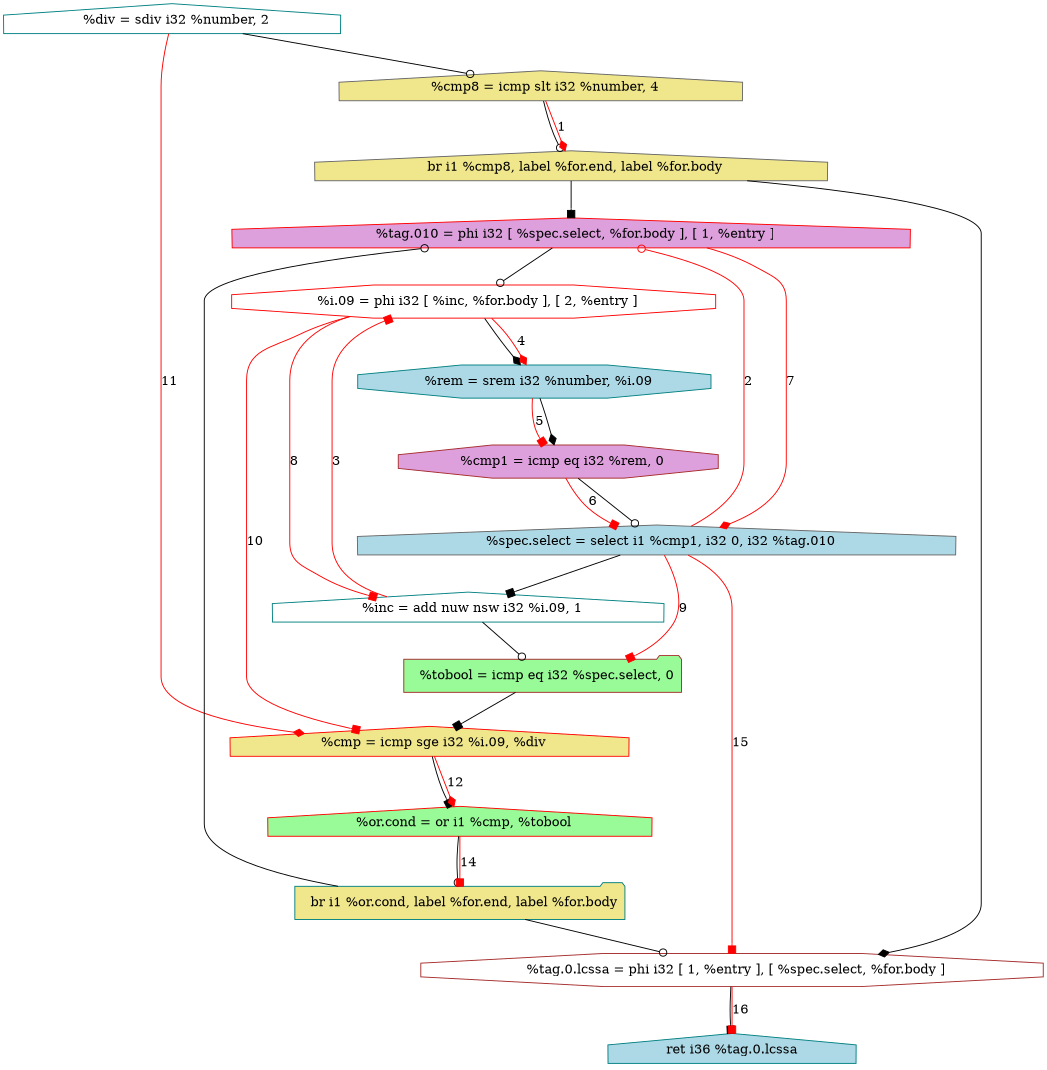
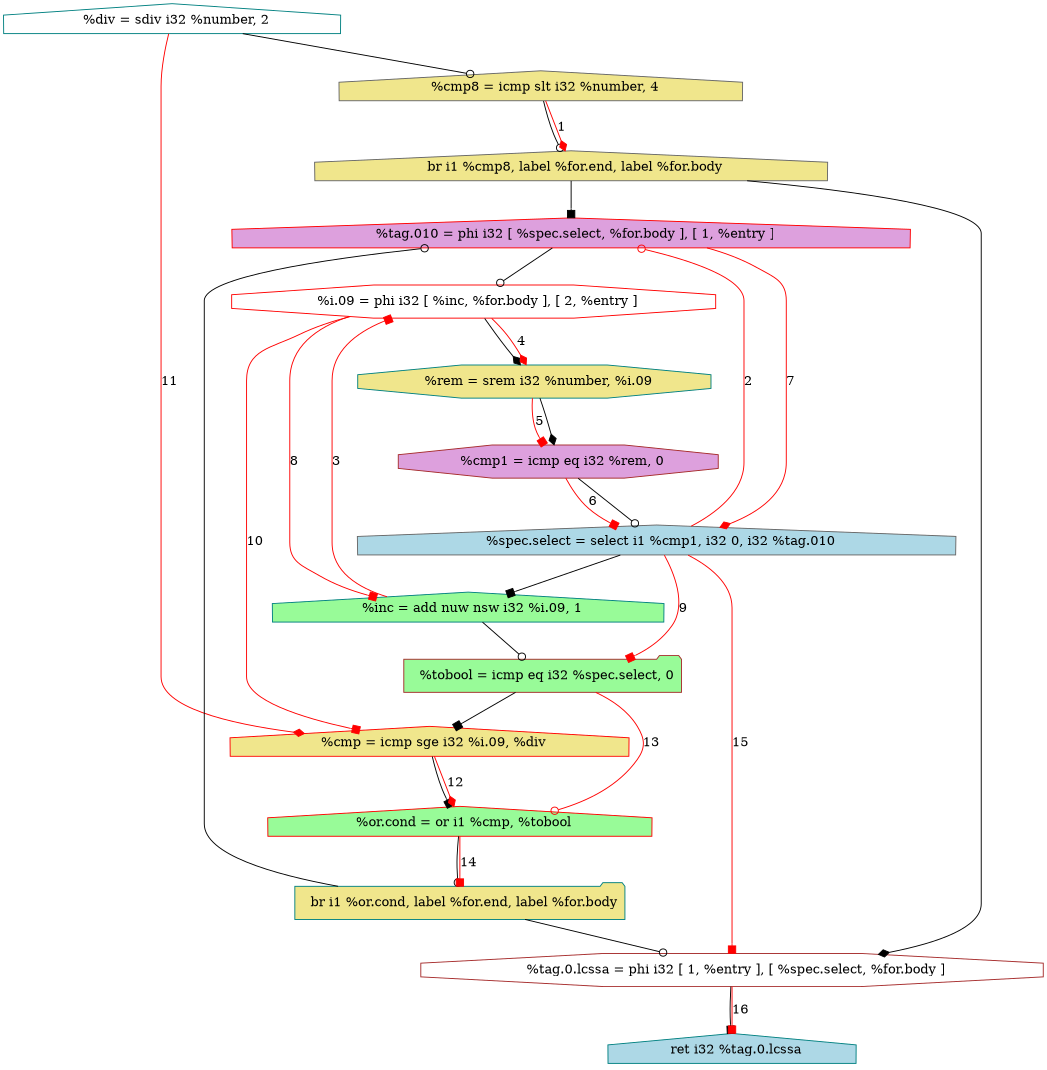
node "%rem = srem i32 %number, %i.09": fillcolor lightblue -> khaki
node "%inc = add nuw nsw i32 %i.09, 1": fillcolor white -> palegreen
edge "%tobool = icmp eq i32 %spec.select, 0" -> "%or.cond = or i1 %cmp, %tobool": added, label "13"
node "ret i36 %tag.0.lcssa": label "ret i36 %tag.0.lcssa" -> "ret i32 %tag.0.lcssa"
